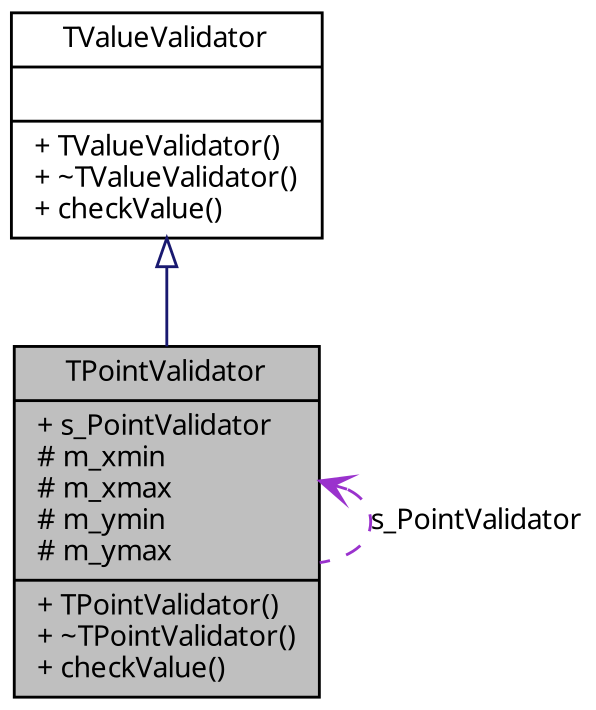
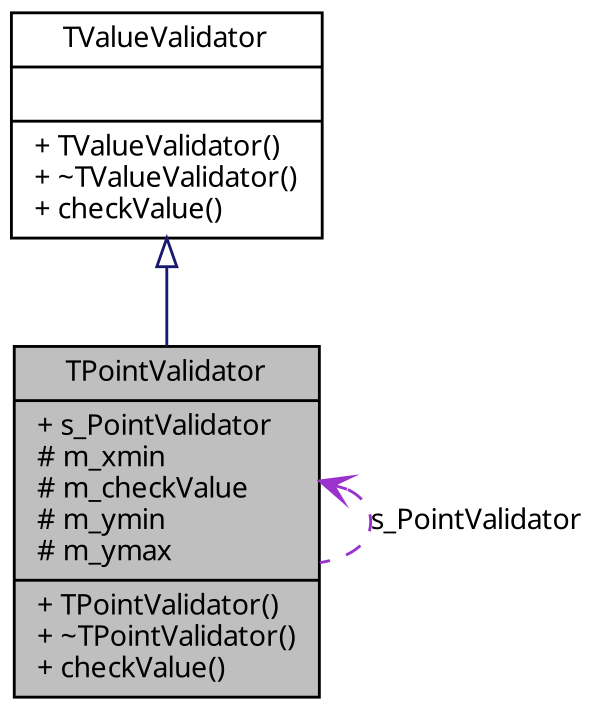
node "TPointValidator": text "# m_xmax" -> "# m_checkValue"
